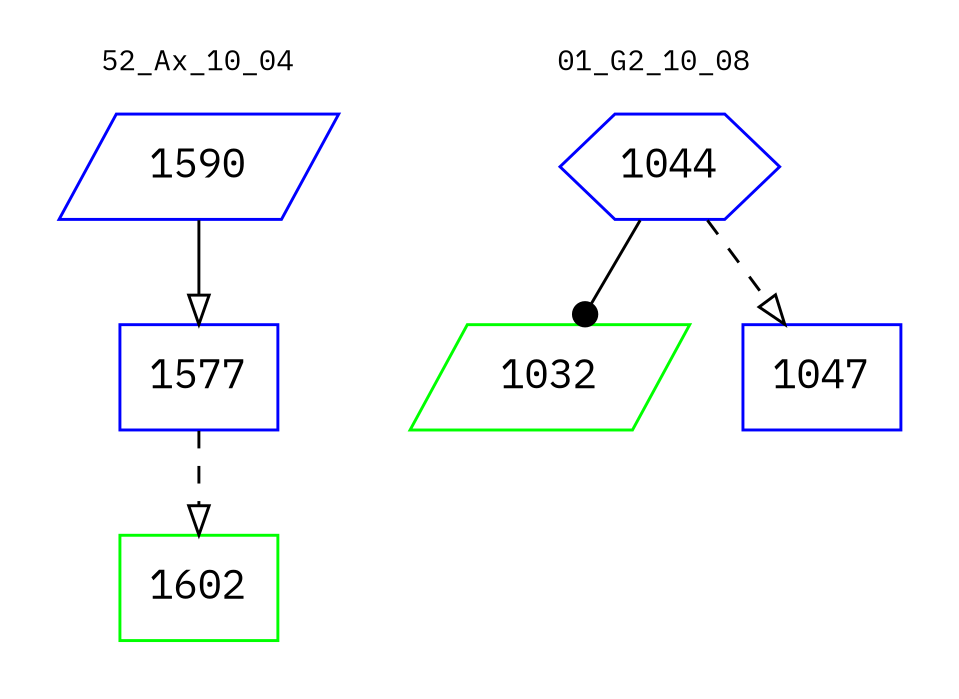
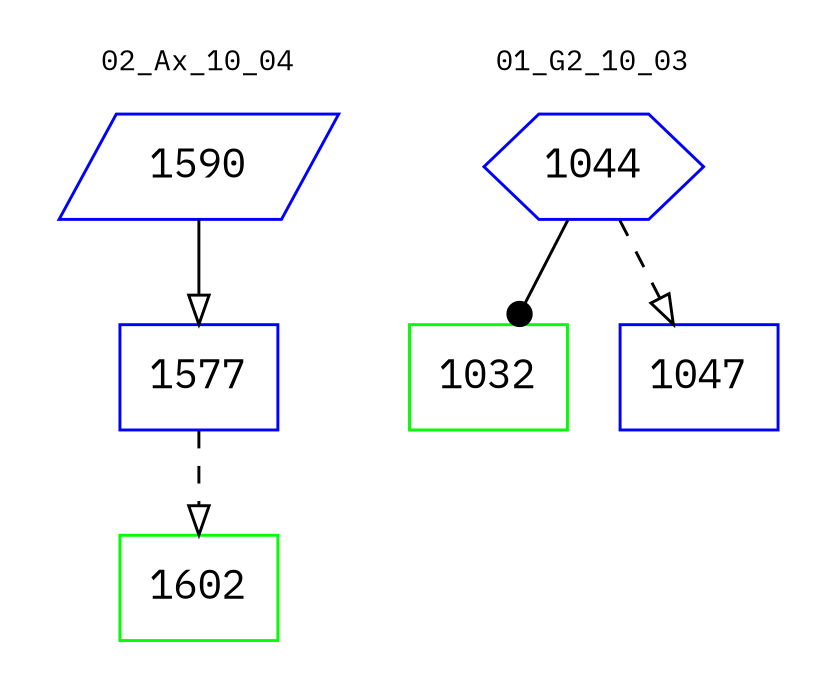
cluster "52_Ax_10_04": label "52_Ax_10_04" -> "02_Ax_10_04"
cluster "01_G2_10_08": label "01_G2_10_08" -> "01_G2_10_03"
node "1032": shape parallelogram -> box
